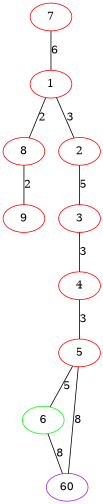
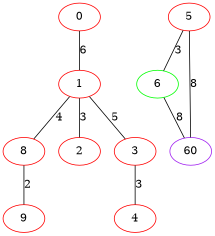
node "7": label "7" -> "0"
edge "1" -- "8": label "2" -> "4"
edge "2" -- "3": now "1" -- "3"
edge "4" -- "5": removed, label "3"
edge "5" -- "6": label "5" -> "3"
